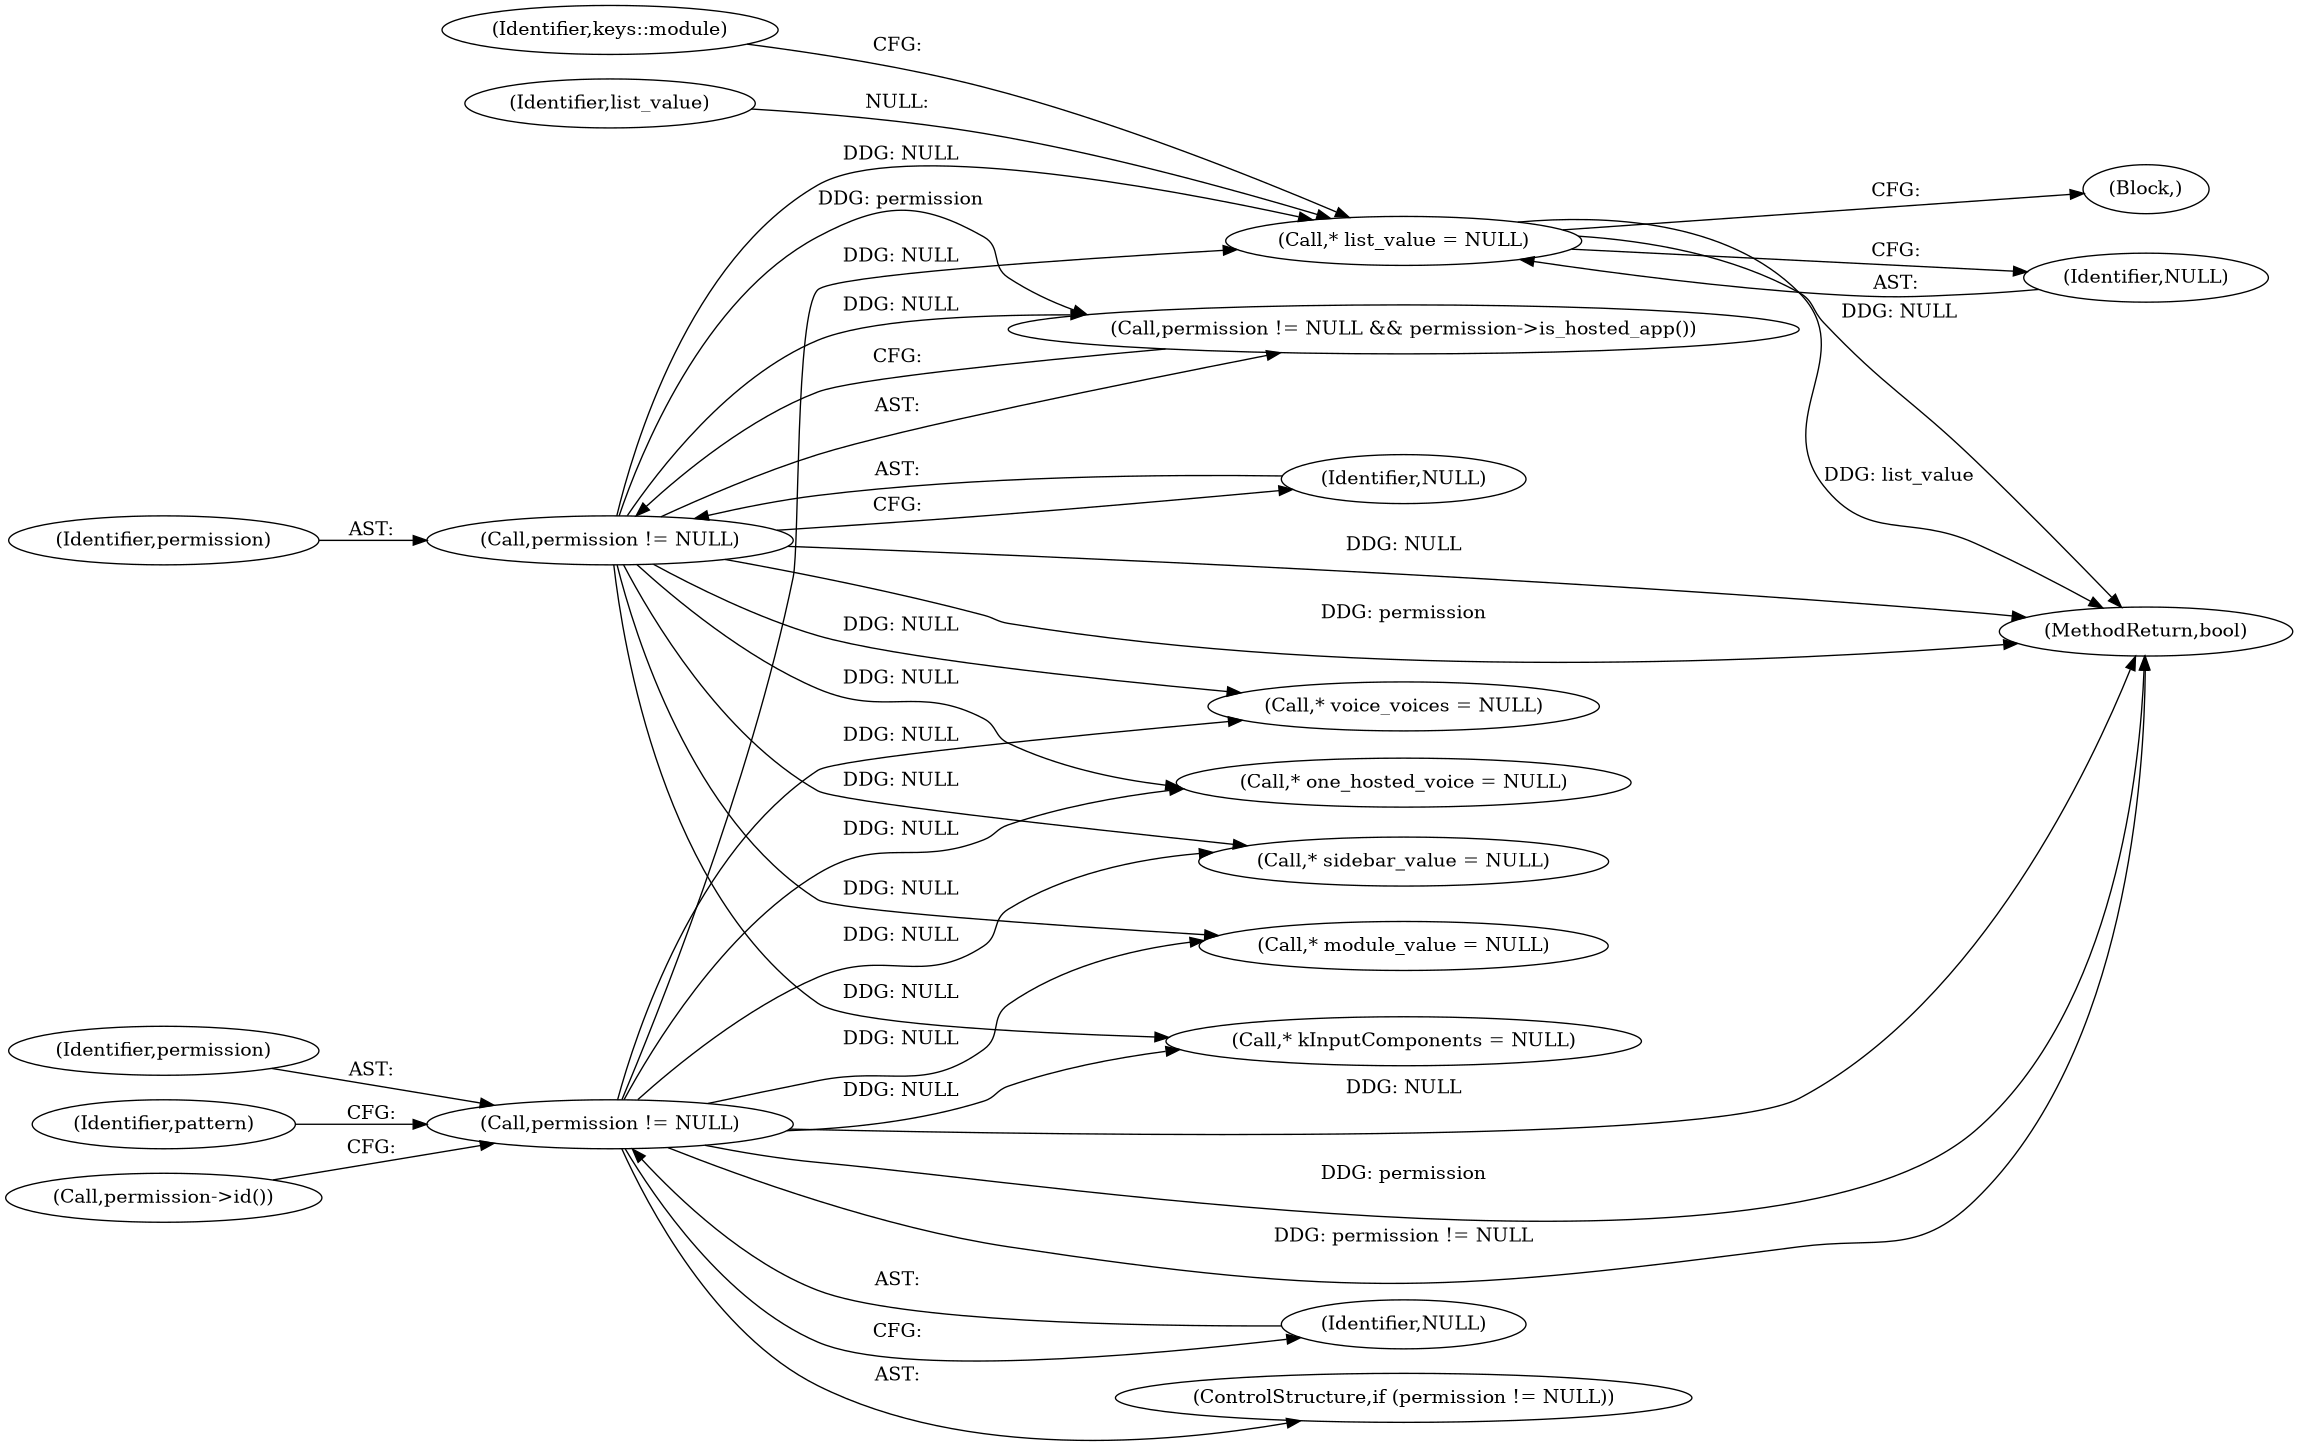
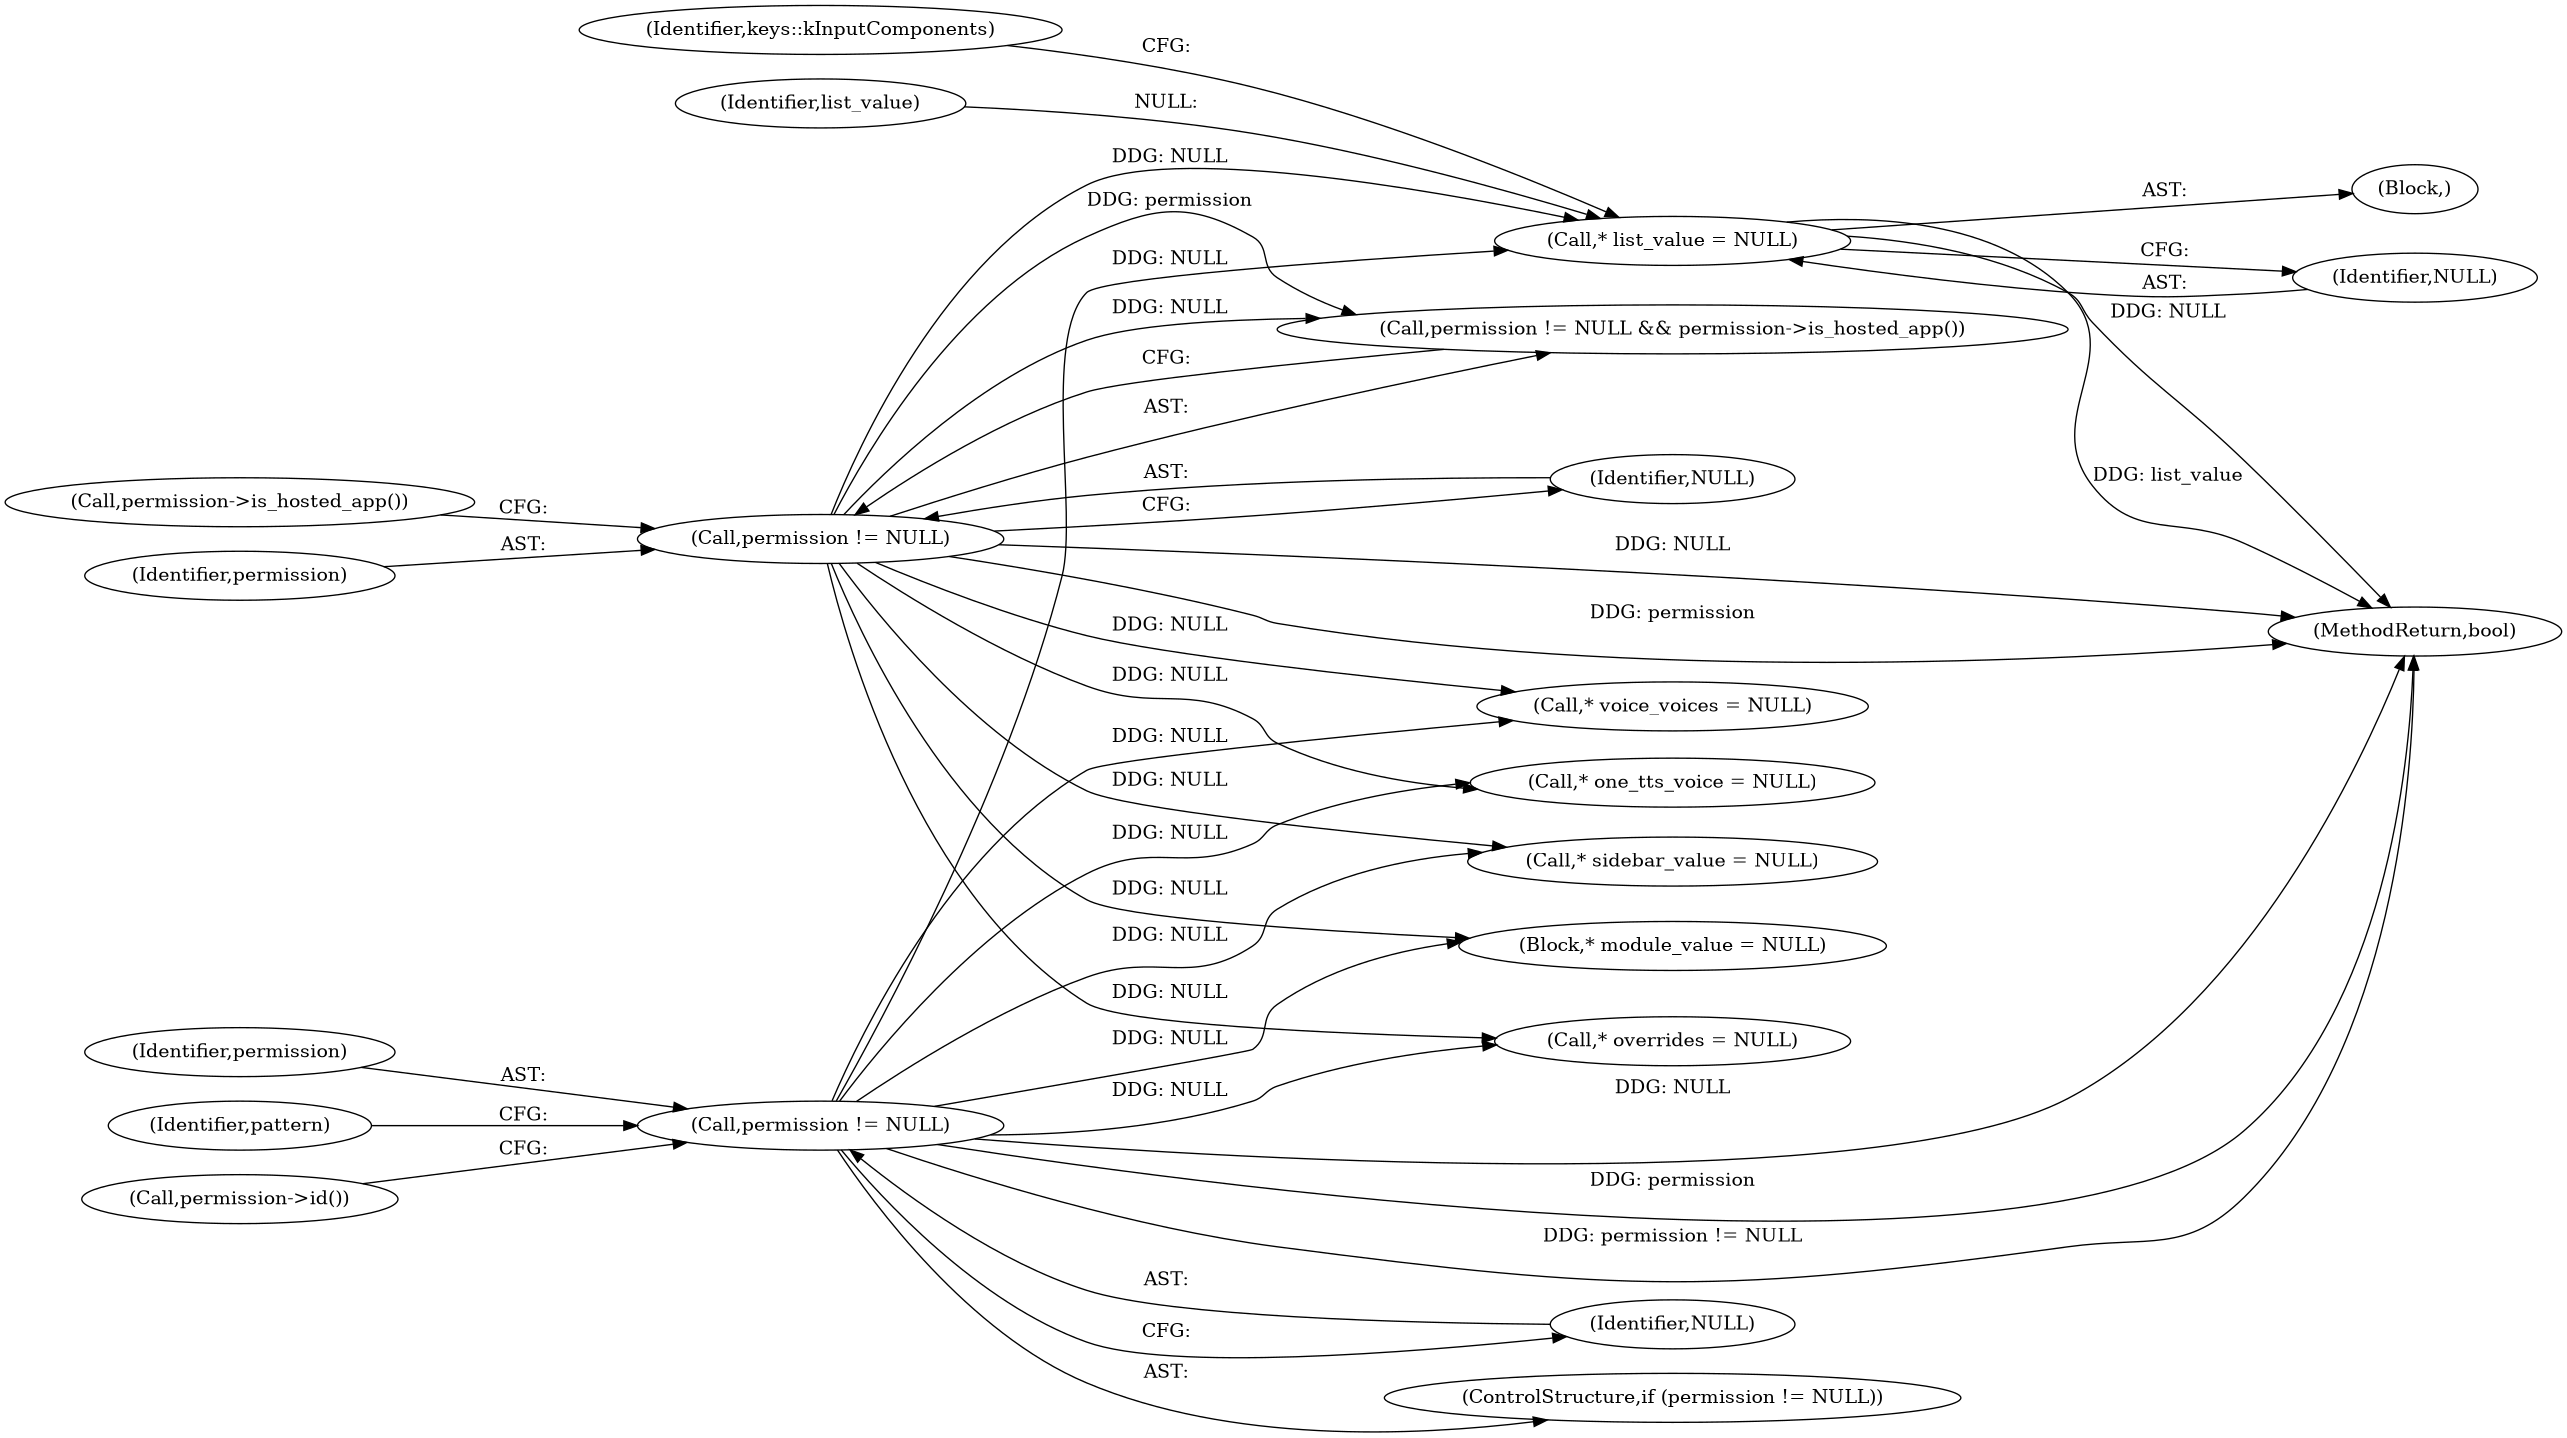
node "(Identifier,keys::module)": label "(Identifier,keys::module)" -> "(Identifier,keys::kInputComponents)"
edge "(Call,* list_value = NULL)" -> "(Block,)": label "CFG: " -> "AST: "
node "(Call,permission->is_hosted_app())": added
node "(Call,* one_hosted_voice = NULL)": label "(Call,* one_hosted_voice = NULL)" -> "(Call,* one_tts_voice = NULL)"
node "(Call,* module_value = NULL)": label "(Call,* module_value = NULL)" -> "(Block,* module_value = NULL)"
node "(Call,* kInputComponents = NULL)": label "(Call,* kInputComponents = NULL)" -> "(Call,* overrides = NULL)"
